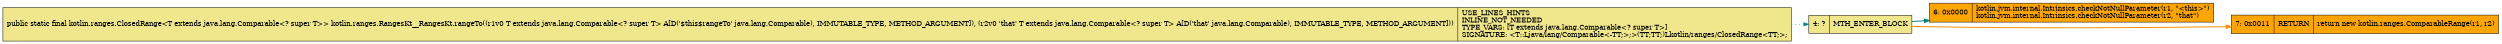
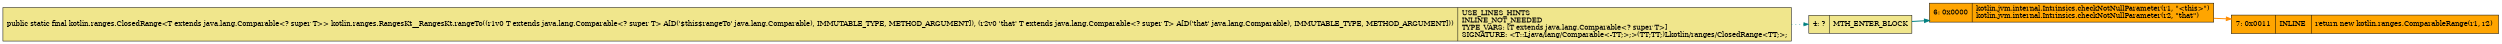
node "7: 0x0011": text "RETURN" -> "INLINE"
edge "4: ?" -> "7: 0x0011": now "6: 0x0000" -> "7: 0x0011"
